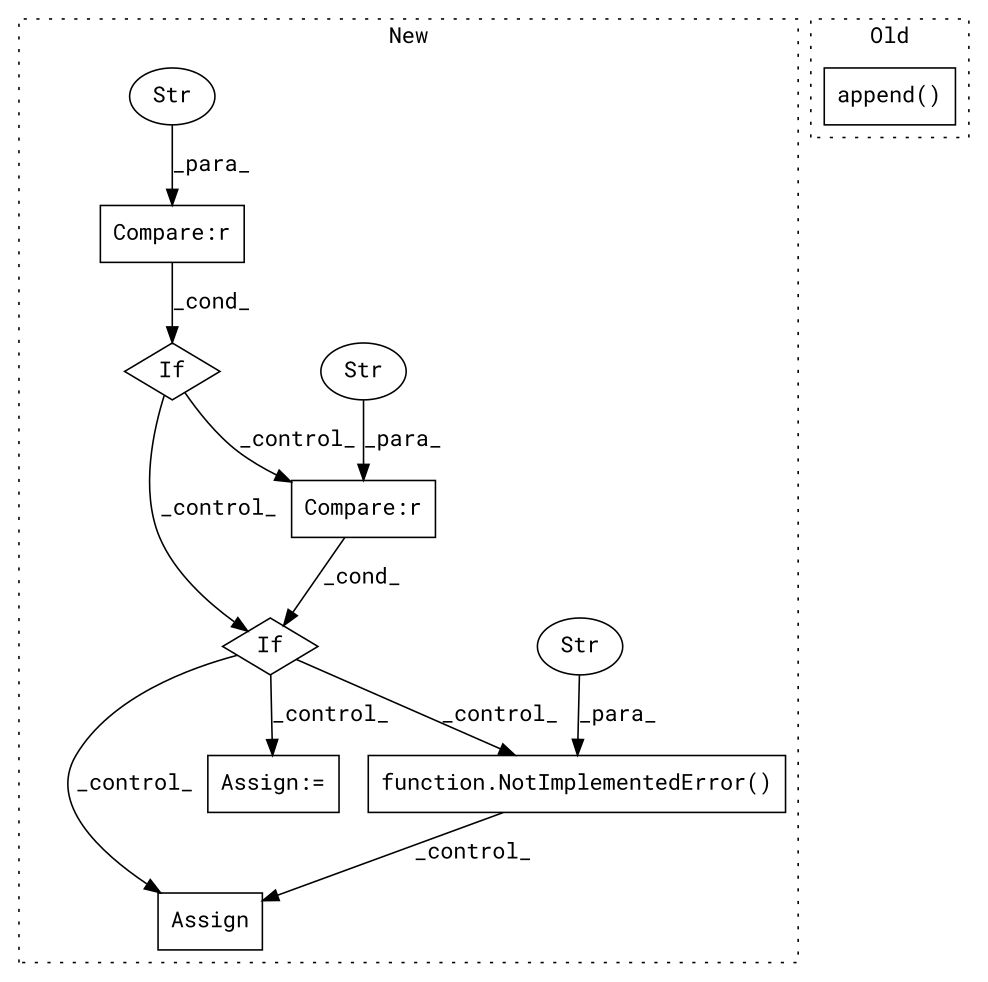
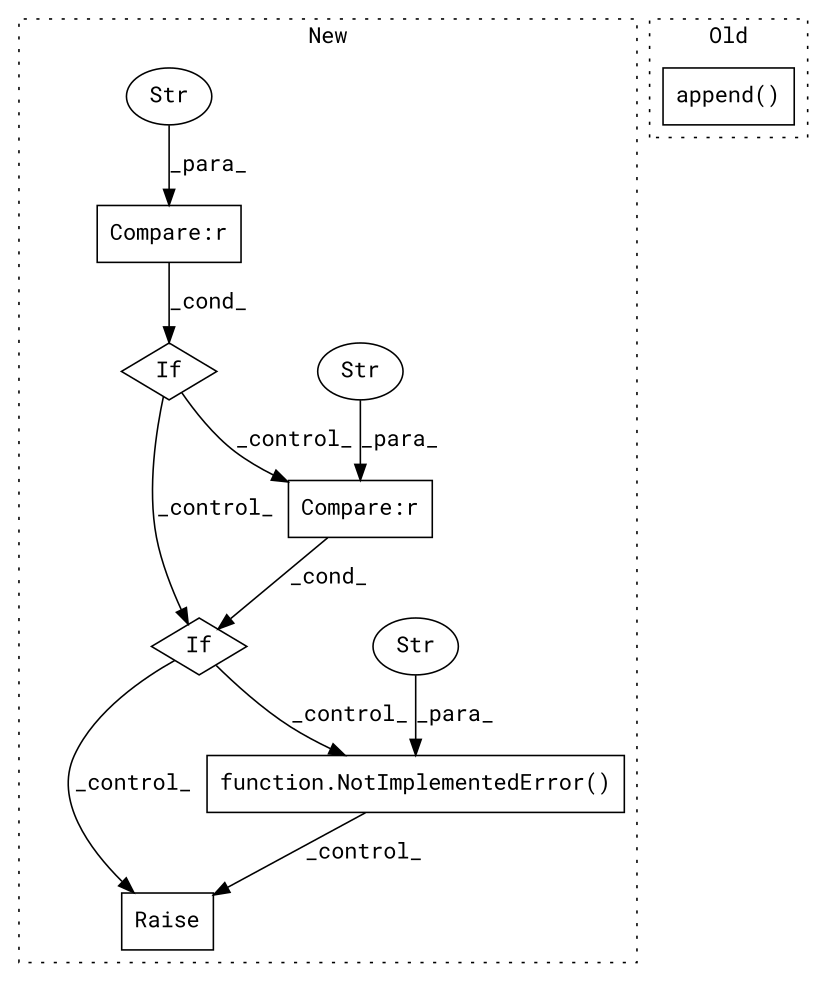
node "Assign:=": removed
node "Assign": label "Assign" -> "Raise"
